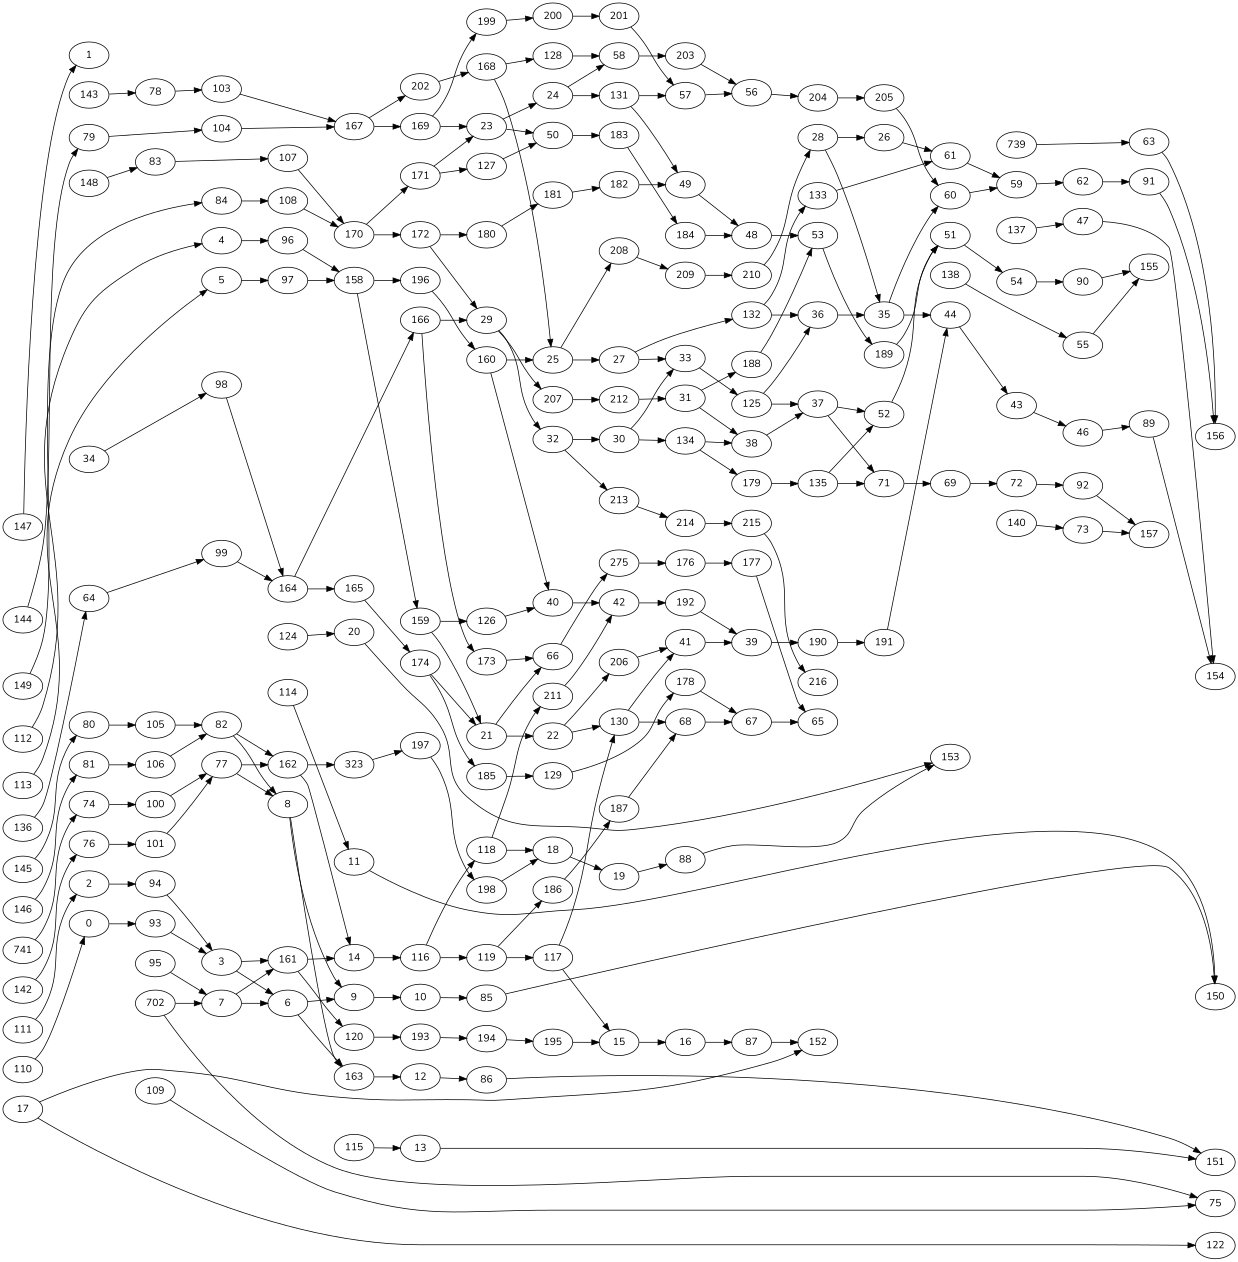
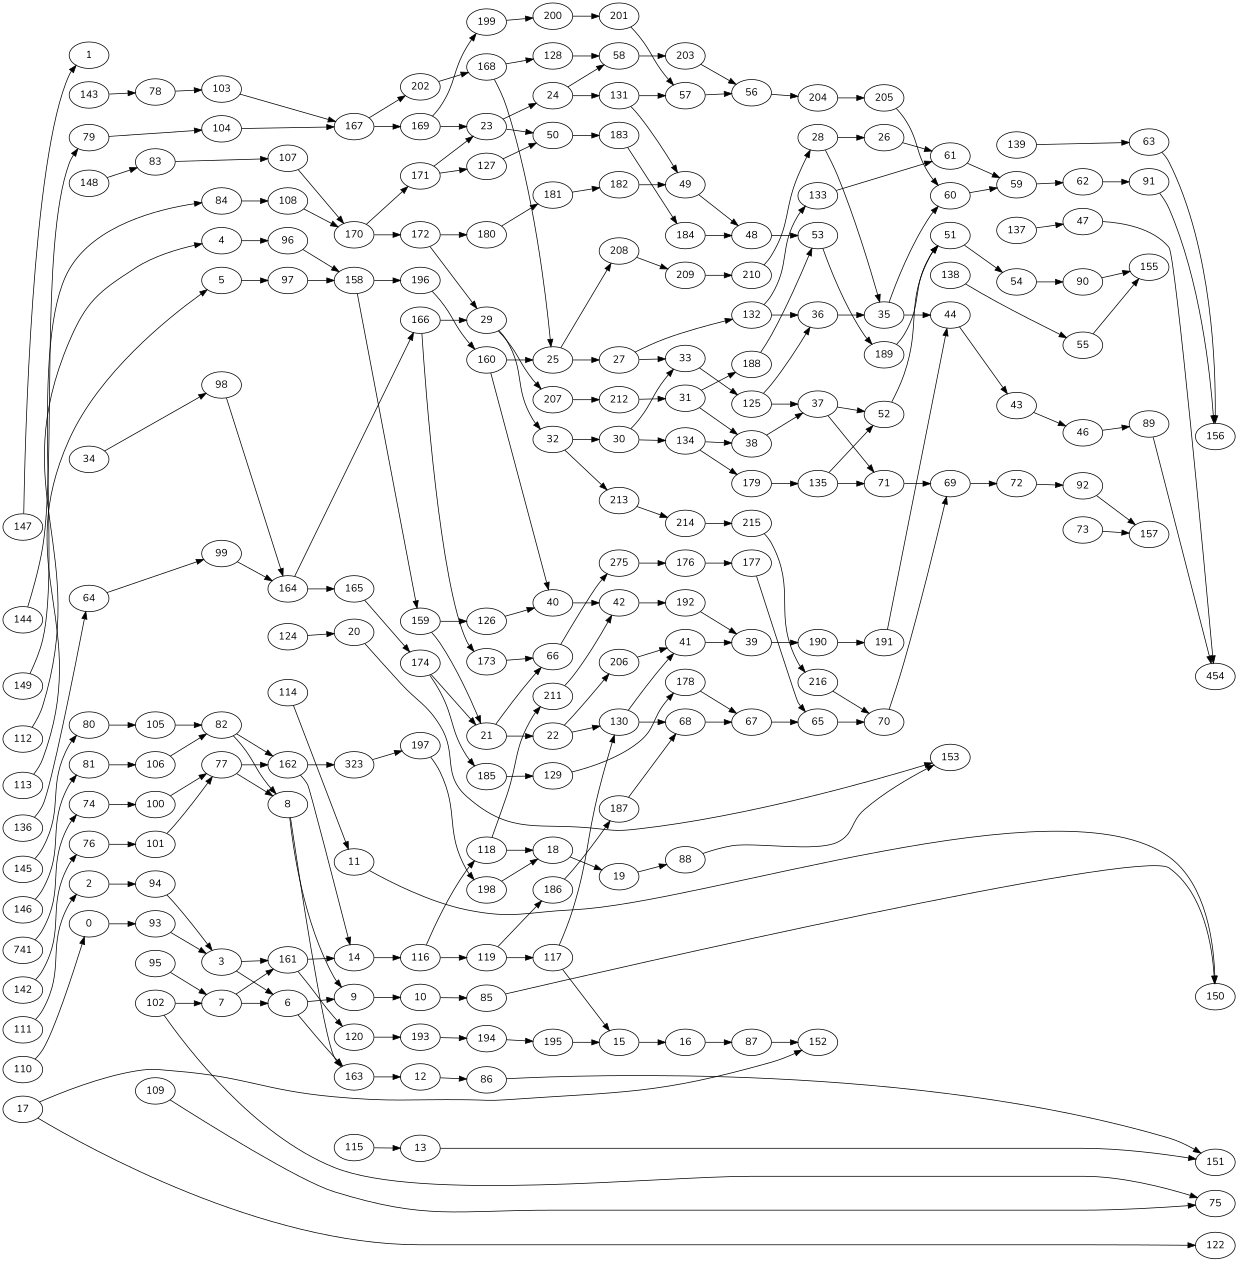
node "739": label "739" -> "139"
node "140": removed
node "154": label "154" -> "454"
node "70": added
node "702": label "702" -> "102"
